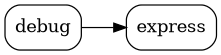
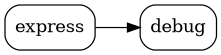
edge "debug" -> "express": reversed
